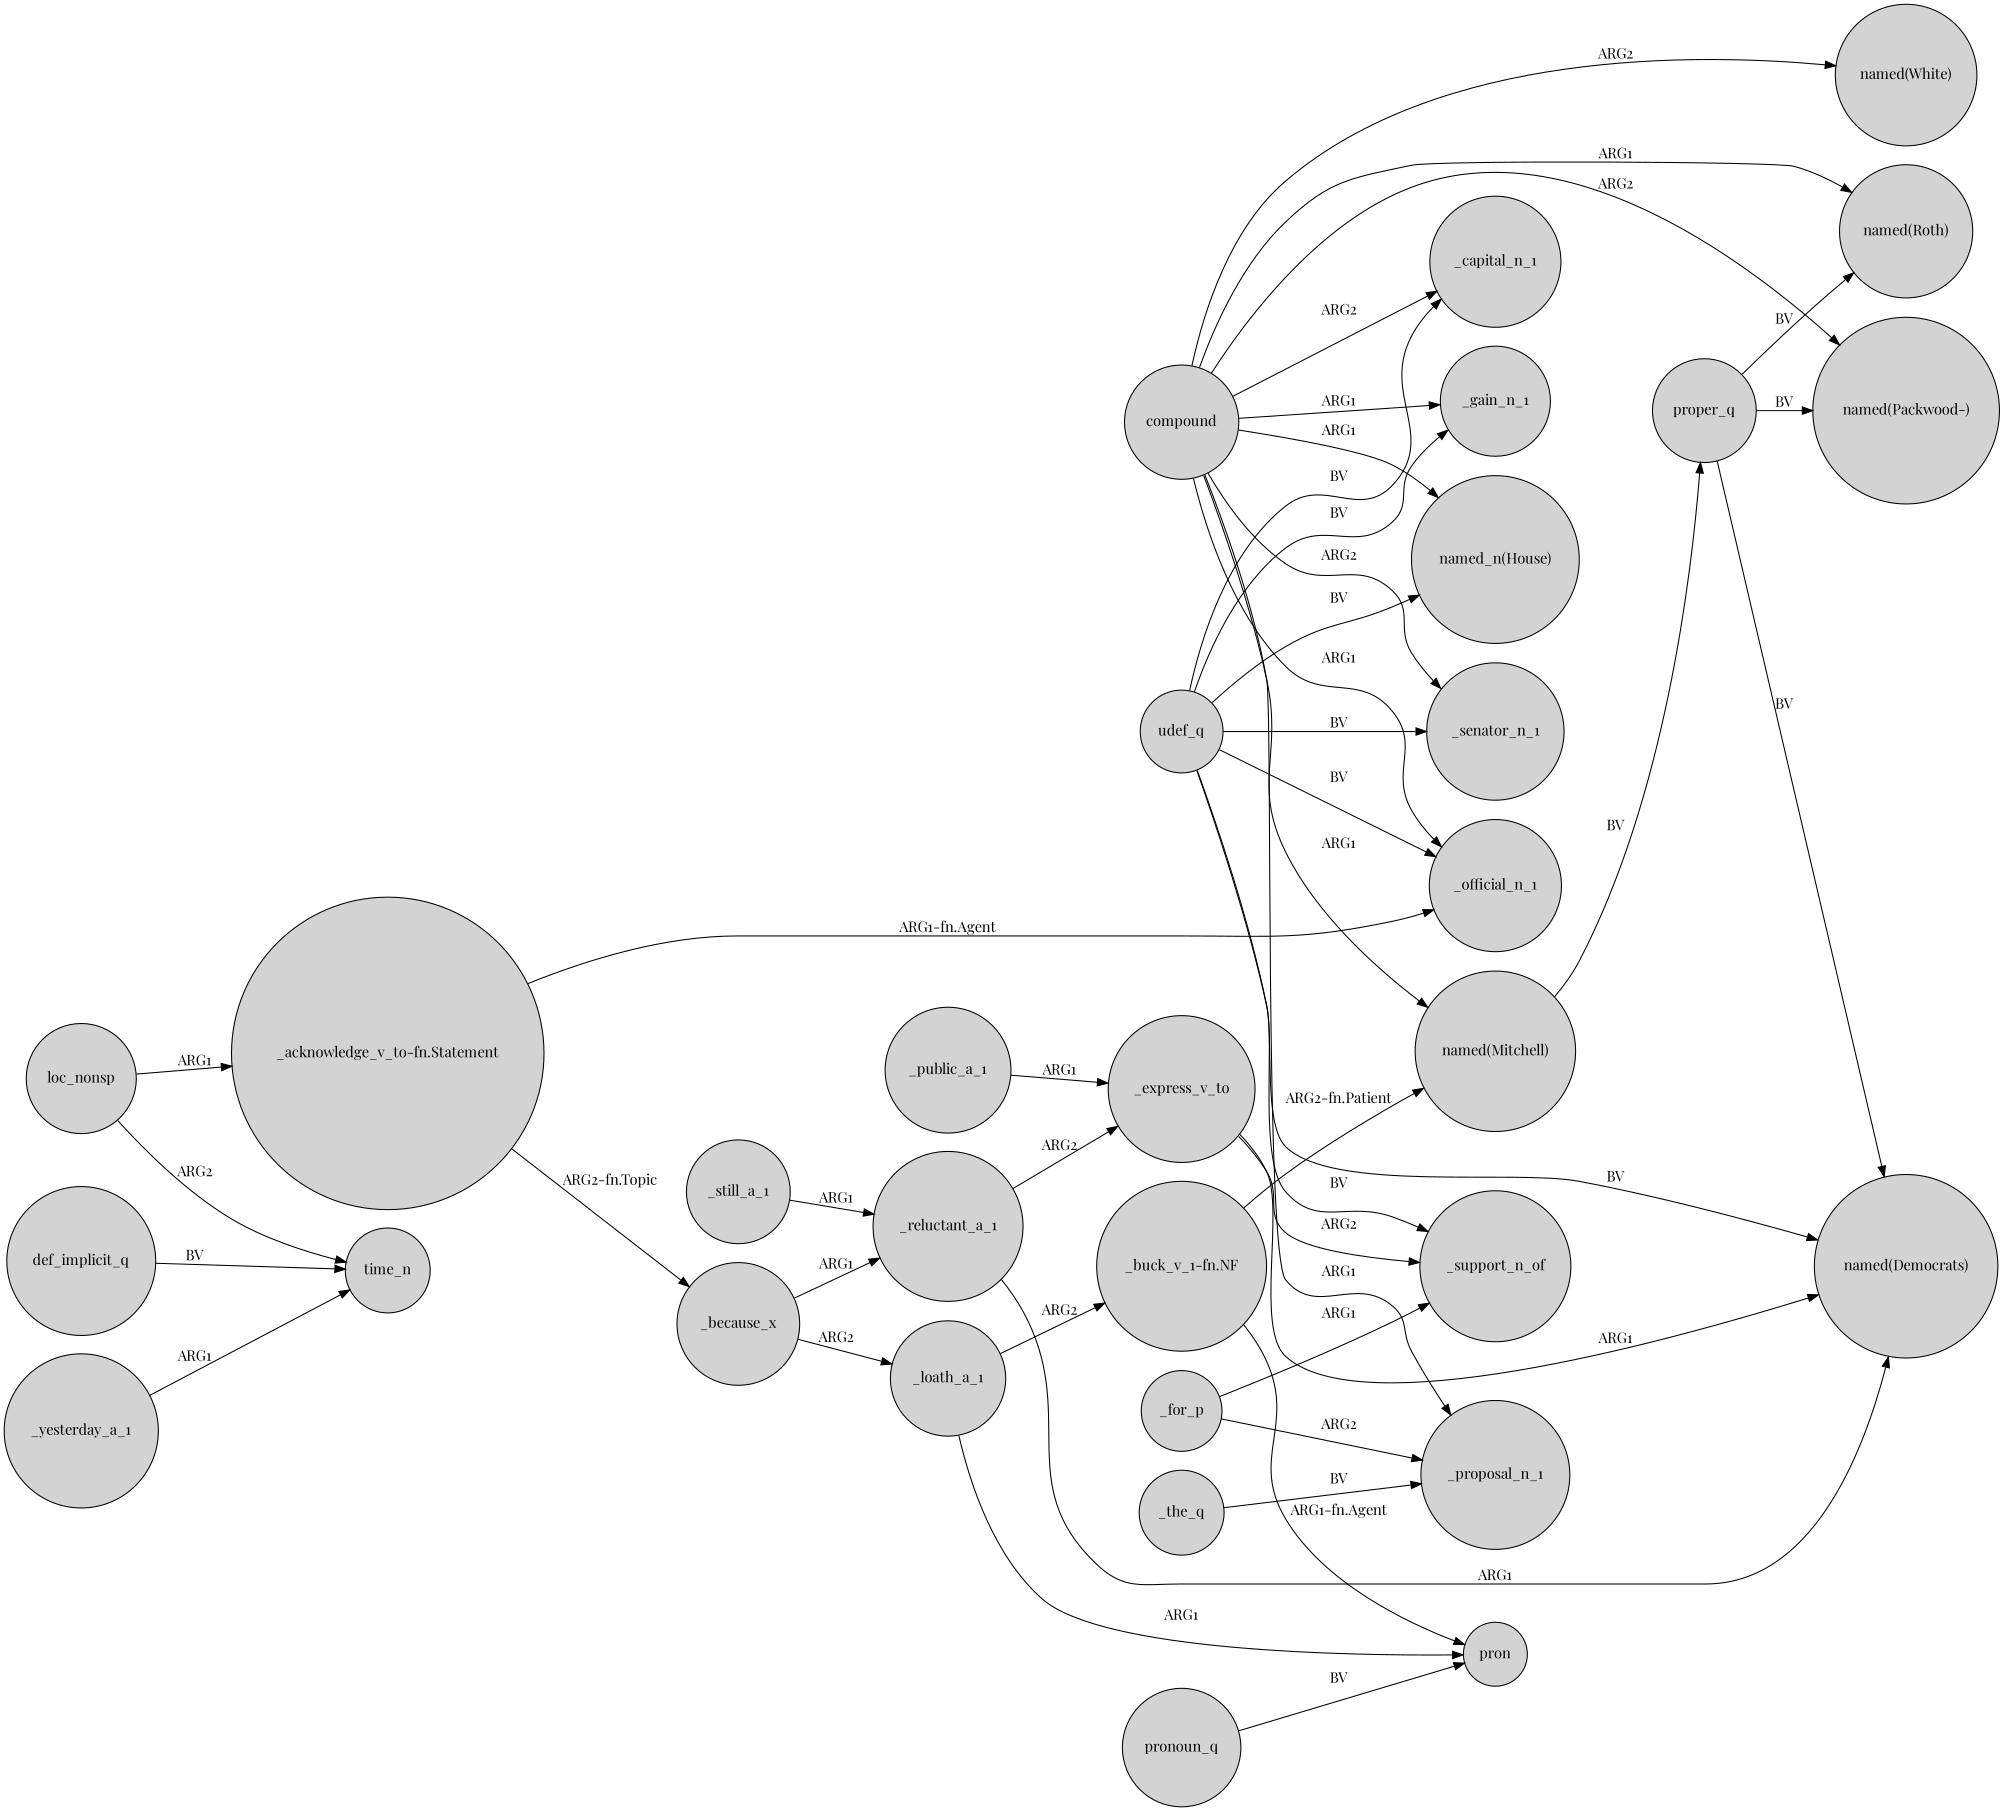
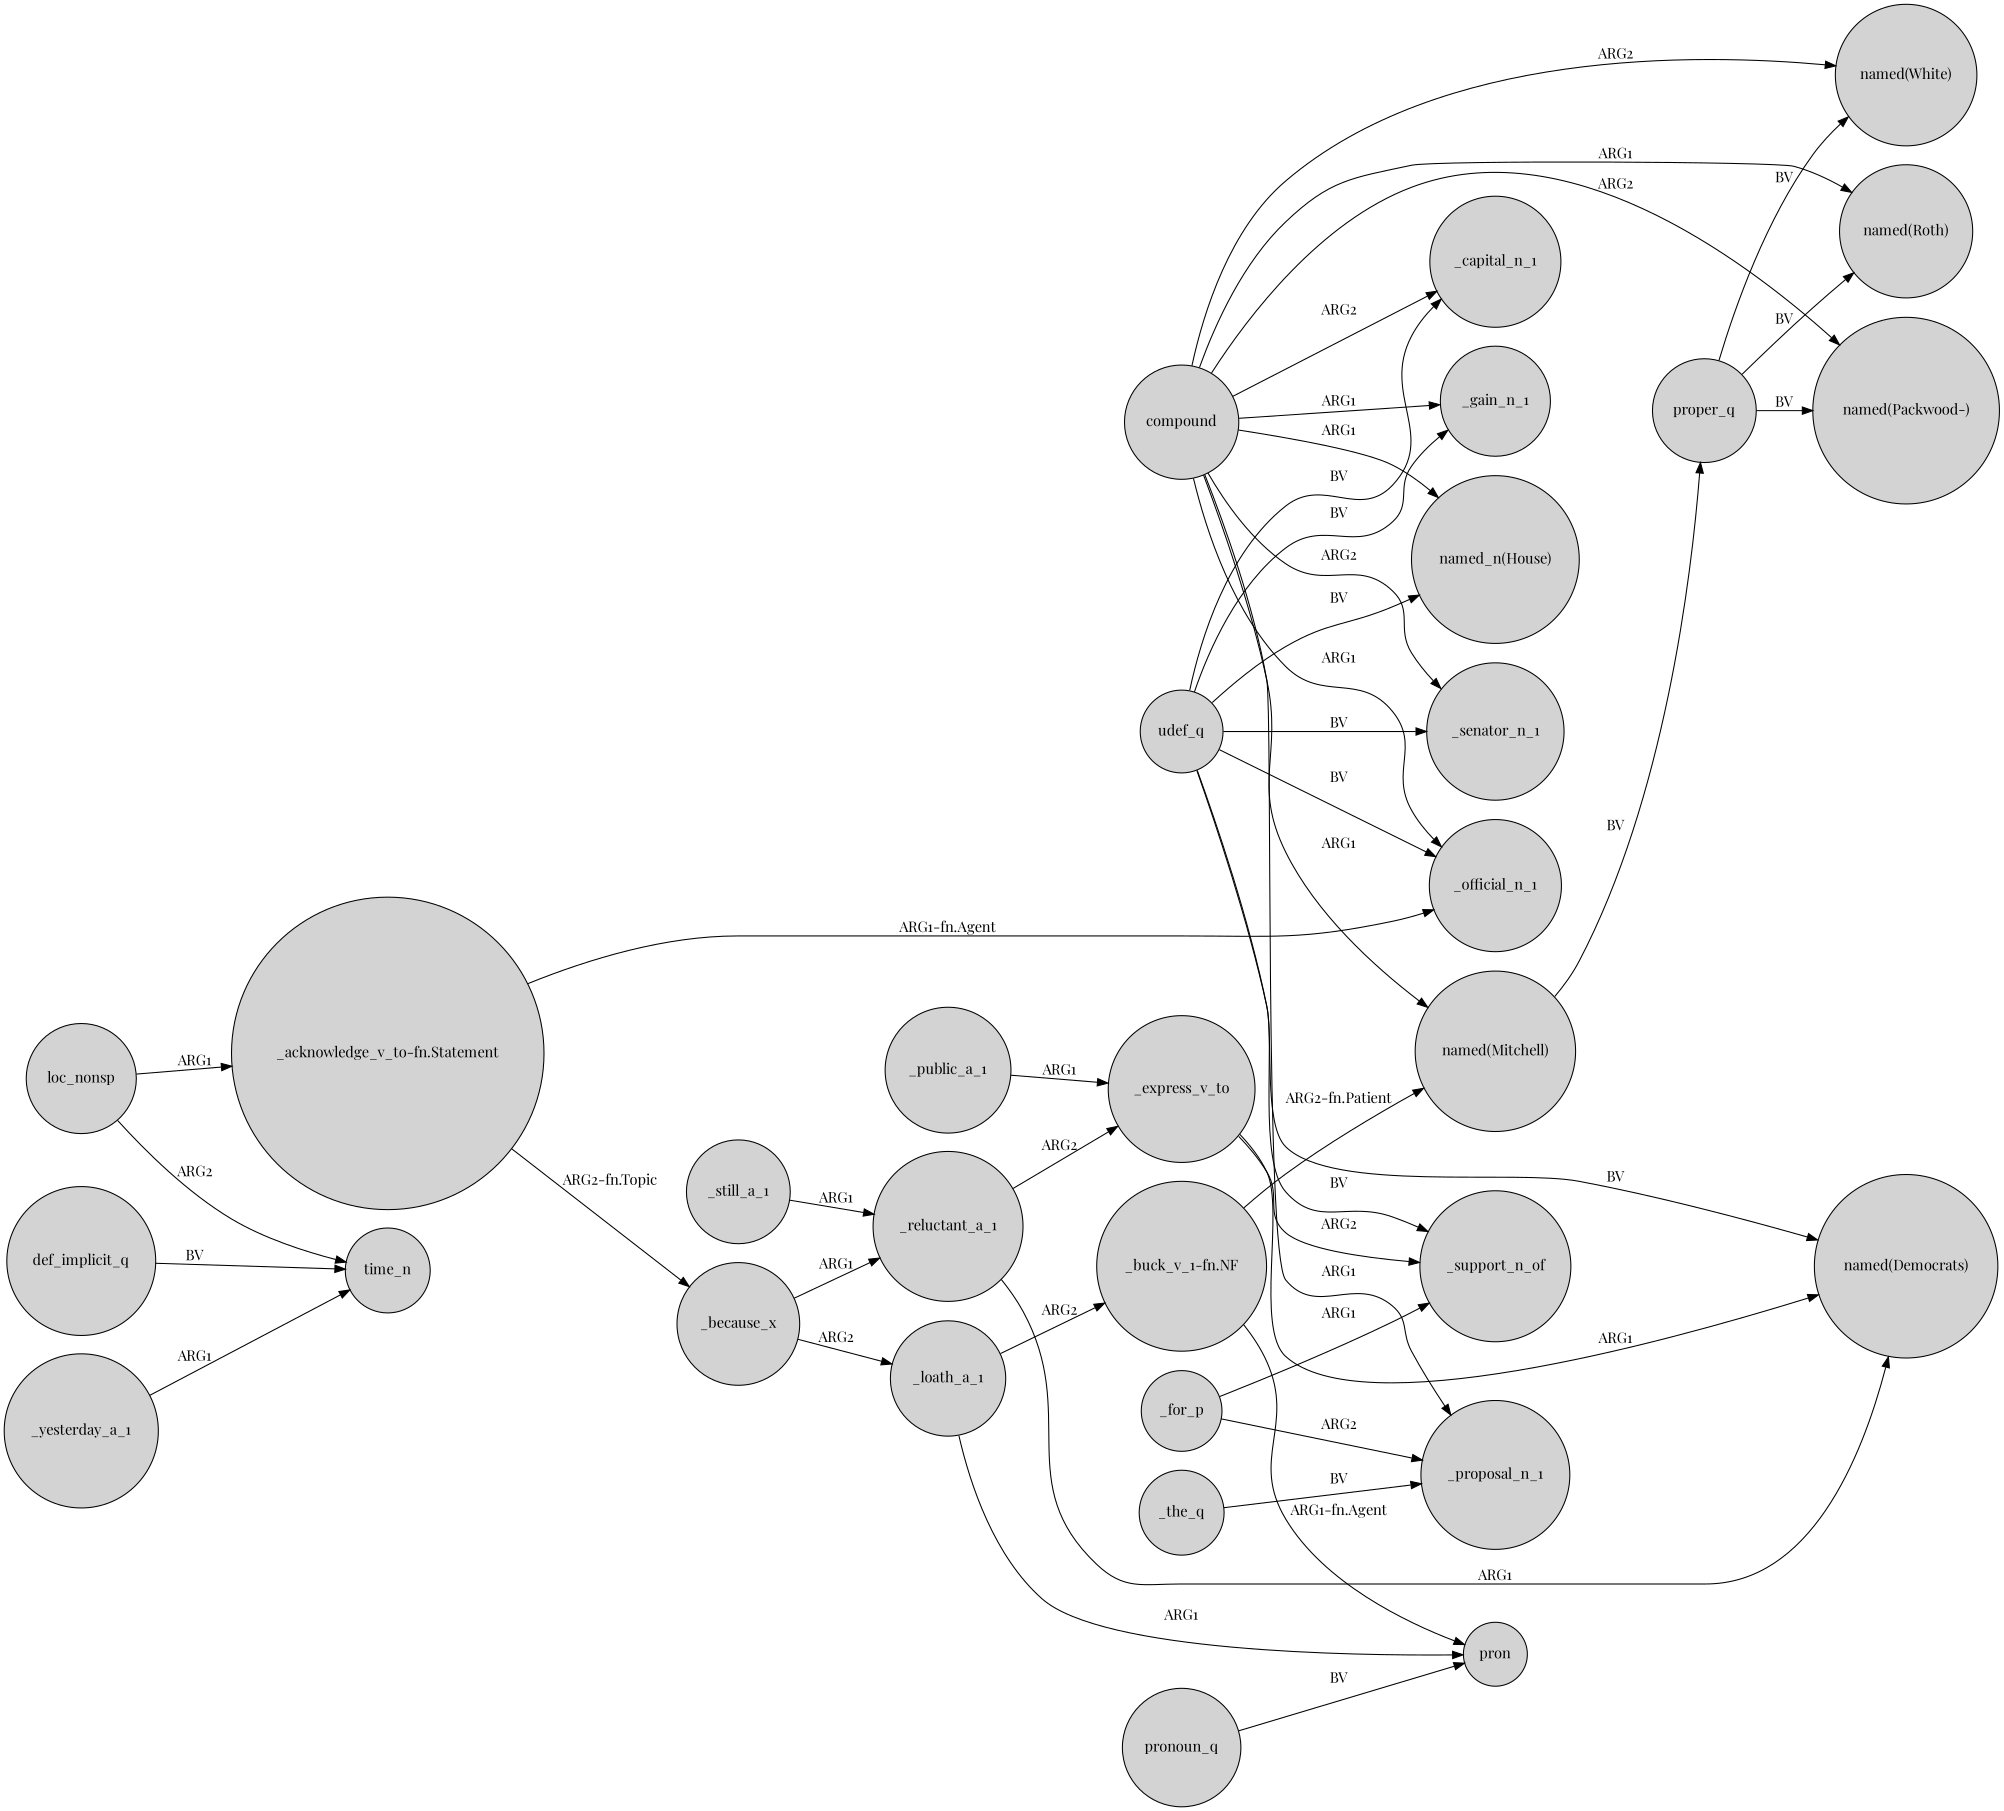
edge "proper_q" -> "named(Democrats)": now "proper_q" -> "named(White)"
